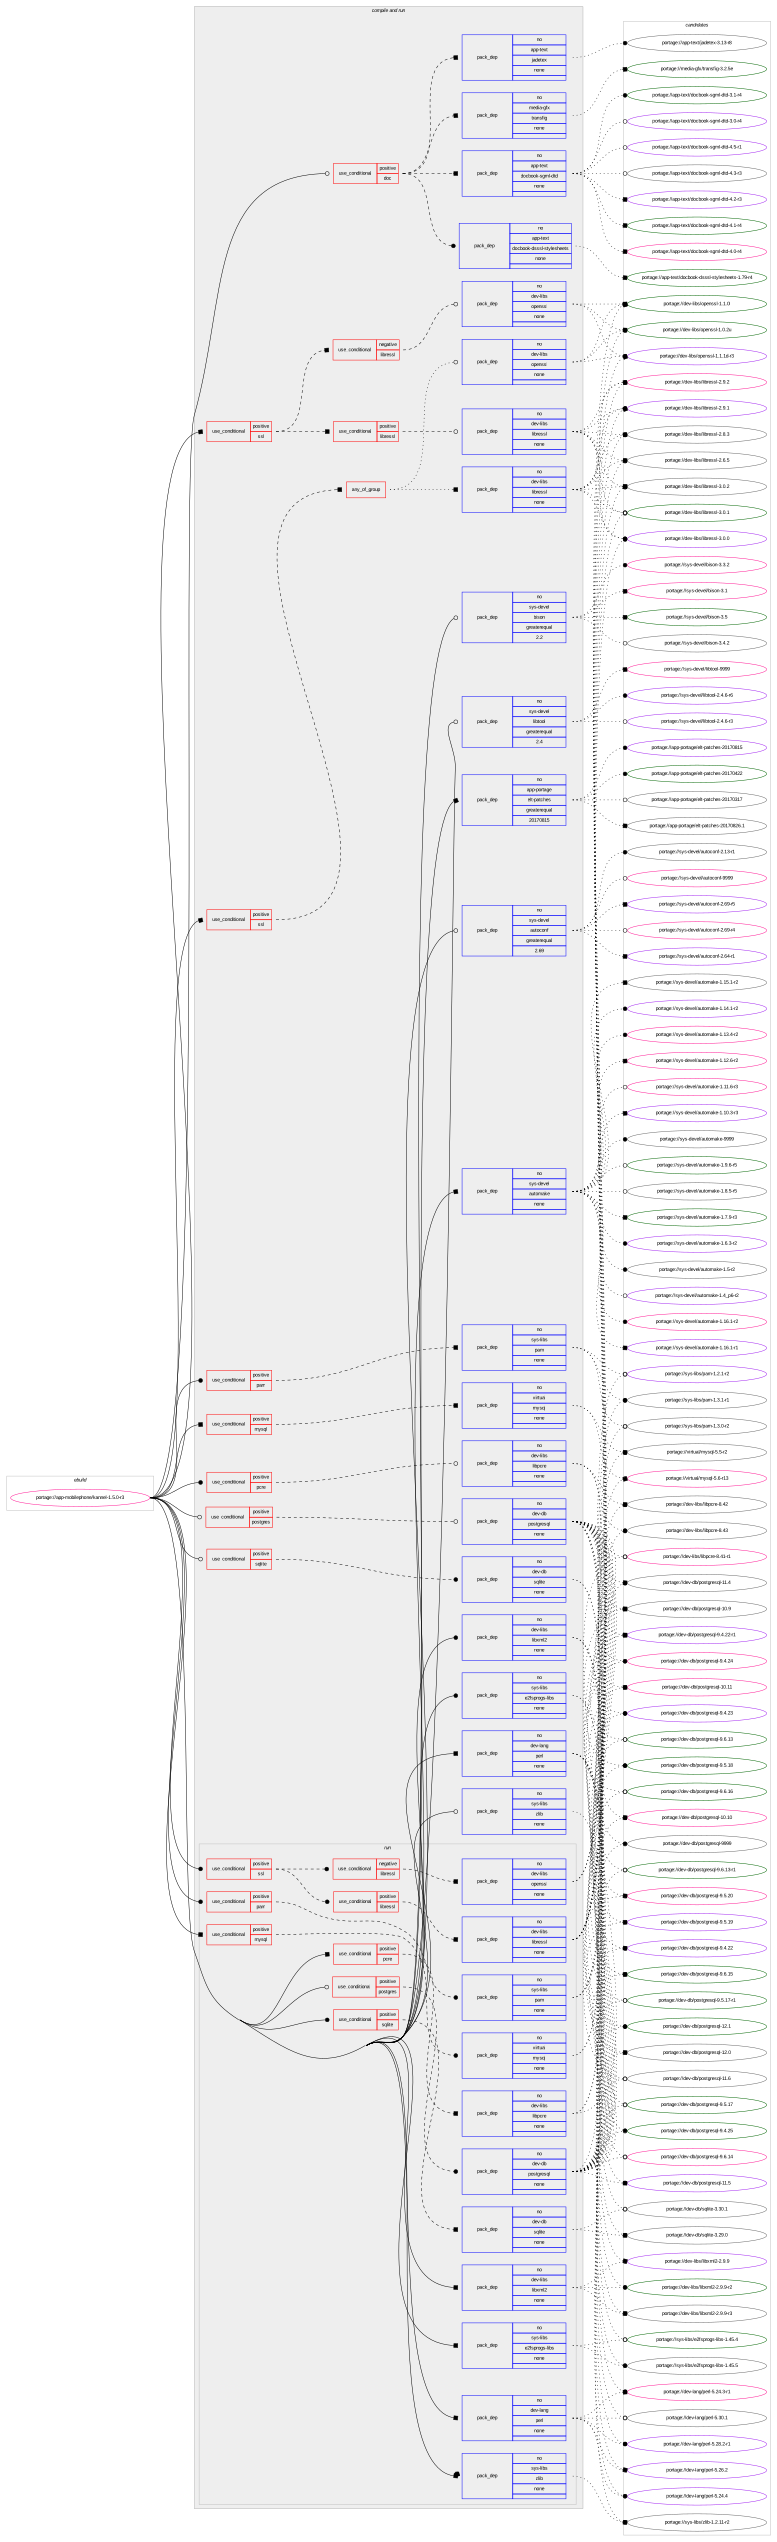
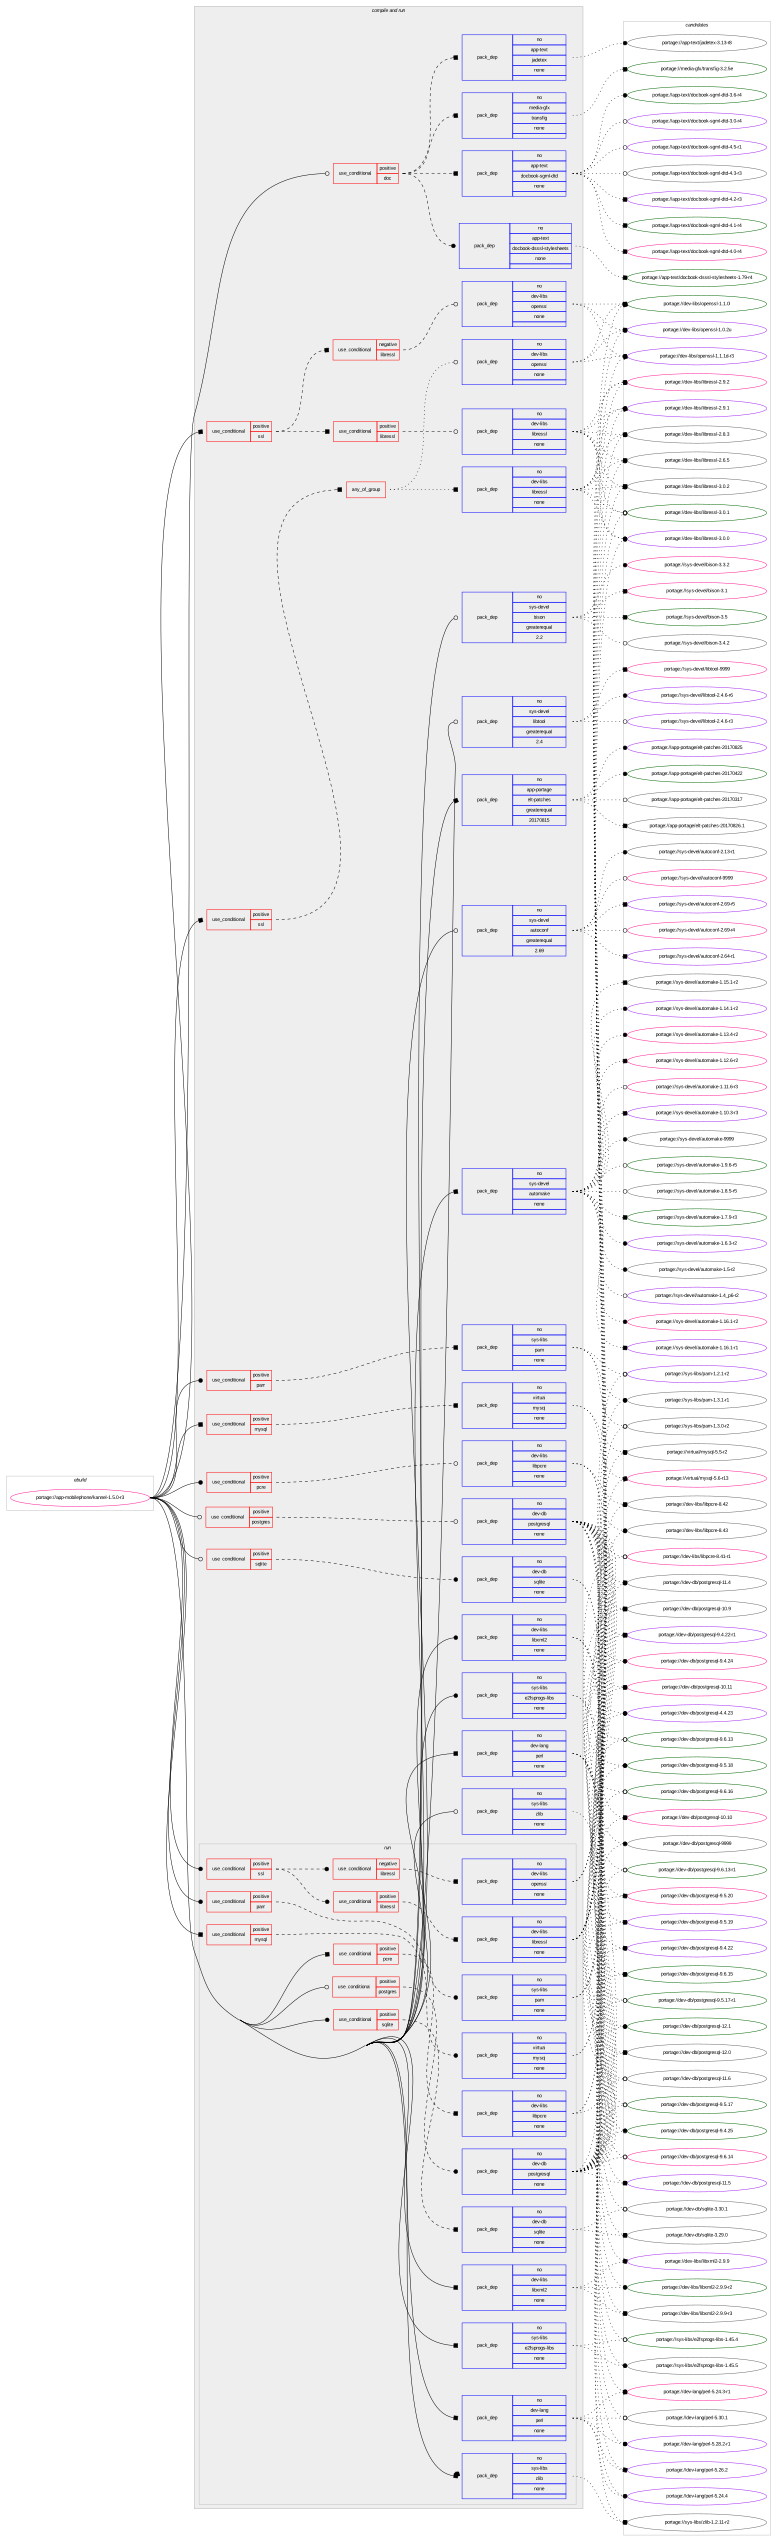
node "portage://app-text/docbook-sgml-dtd-3.1-r4": label "portage://app-text/docbook-sgml-dtd-3.1-r4" -> "portage://app-text/docbook-sgml-dtd-3.6-r4"
node "portage://dev-libs/openssl-1.0.2u": color darkgreen -> purple
node "portage://app-portage/elt-patches-20170815": label "portage://app-portage/elt-patches-20170815" -> "portage://app-portage/elt-patches-20170825"
node "portage://dev-db/postgresql-9.4.23": label "portage://dev-db/postgresql-9.4.23" -> "portage://dev-db/postgresql-4.4.23"
